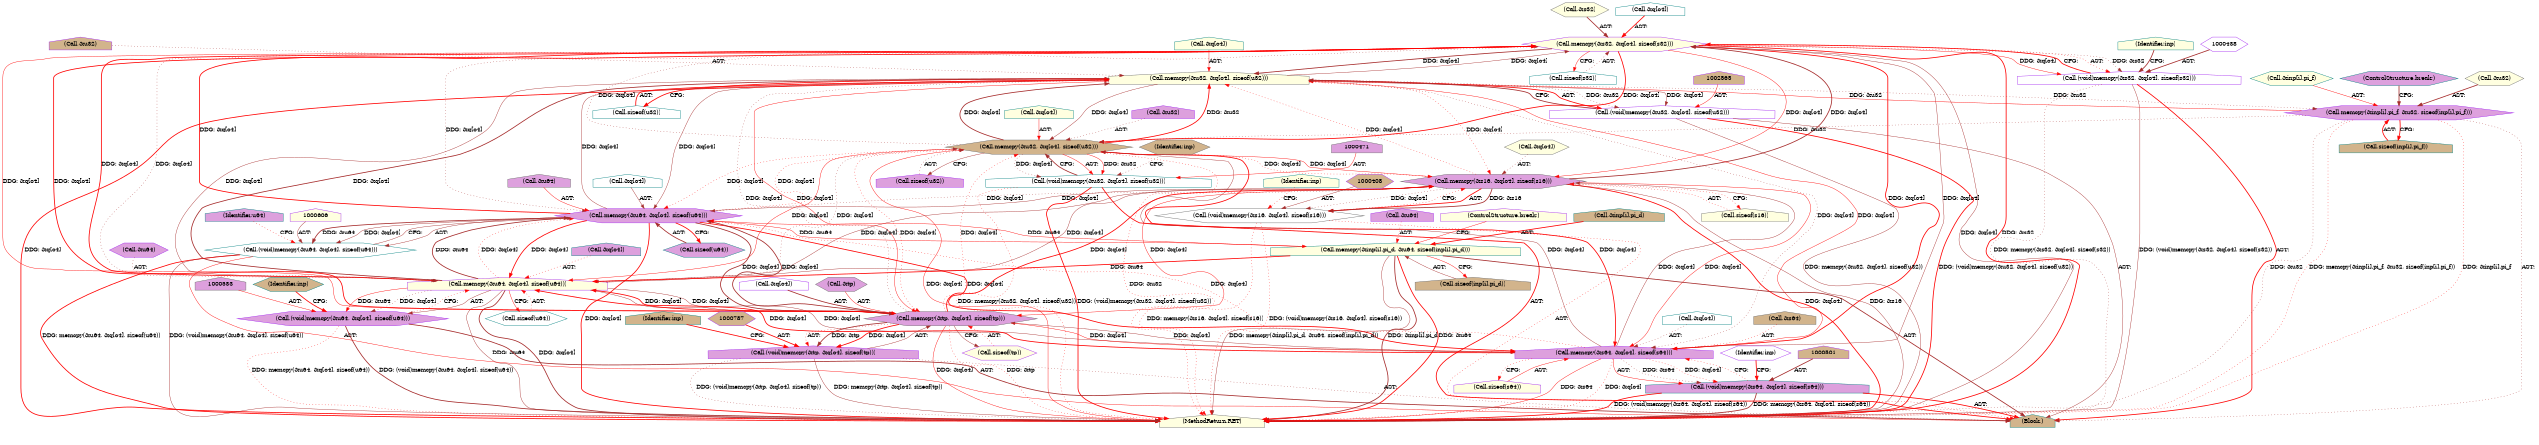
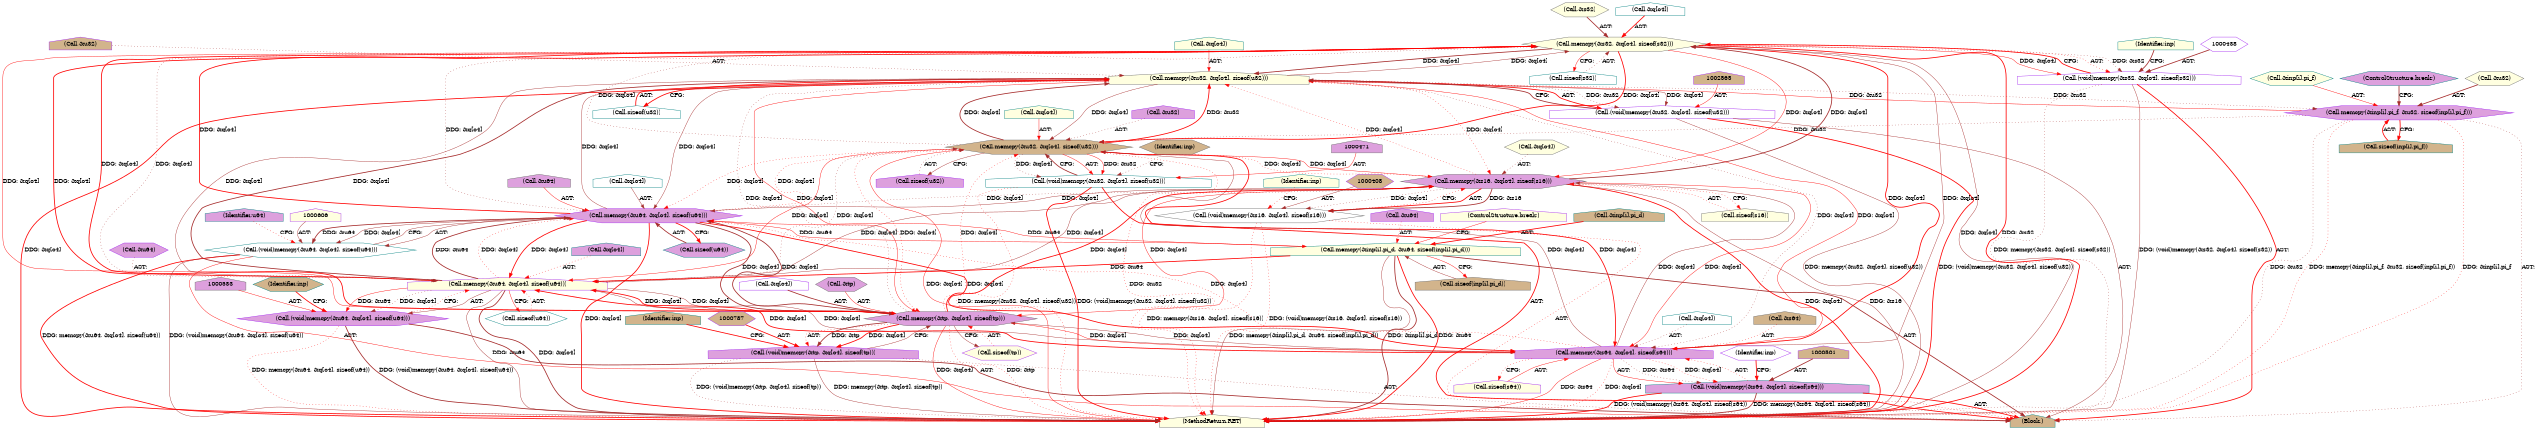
node "(Call,memcpy(&s32, &q[o4], sizeof(s32)))": color purple -> gray40
edge "(Call,(void)memcpy(&tp, &q[o4], sizeof(tp)))" -> "(Call,memcpy(&tp, &q[o4], sizeof(tp)))": label "AST: " -> "CFG: "
edge "(Call,(void)memcpy(&s64, &q[o4], sizeof(s64)))" -> "(Call,memcpy(&s64, &q[o4], sizeof(s64)))": label "CFG: " -> "AST: "
